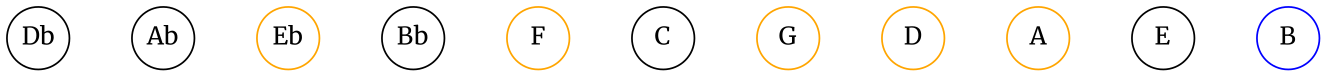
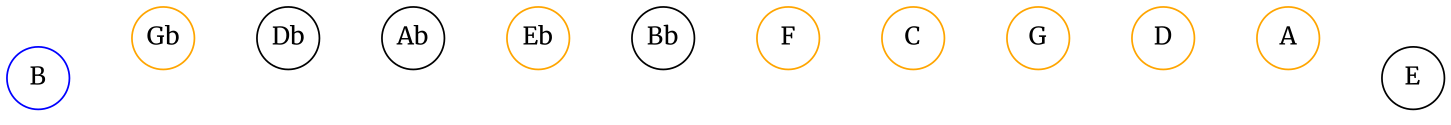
node "Gb": added
node "C": color black -> orange
